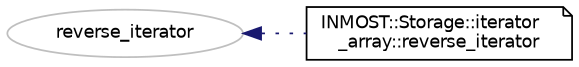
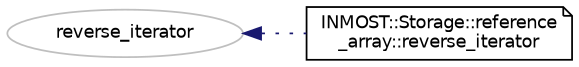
node "INMOST::Storage::iterator _array::reverse_iterator": label "INMOST::Storage::iterator _array::reverse_iterator" -> "INMOST::Storage::reference _array::reverse_iterator"
